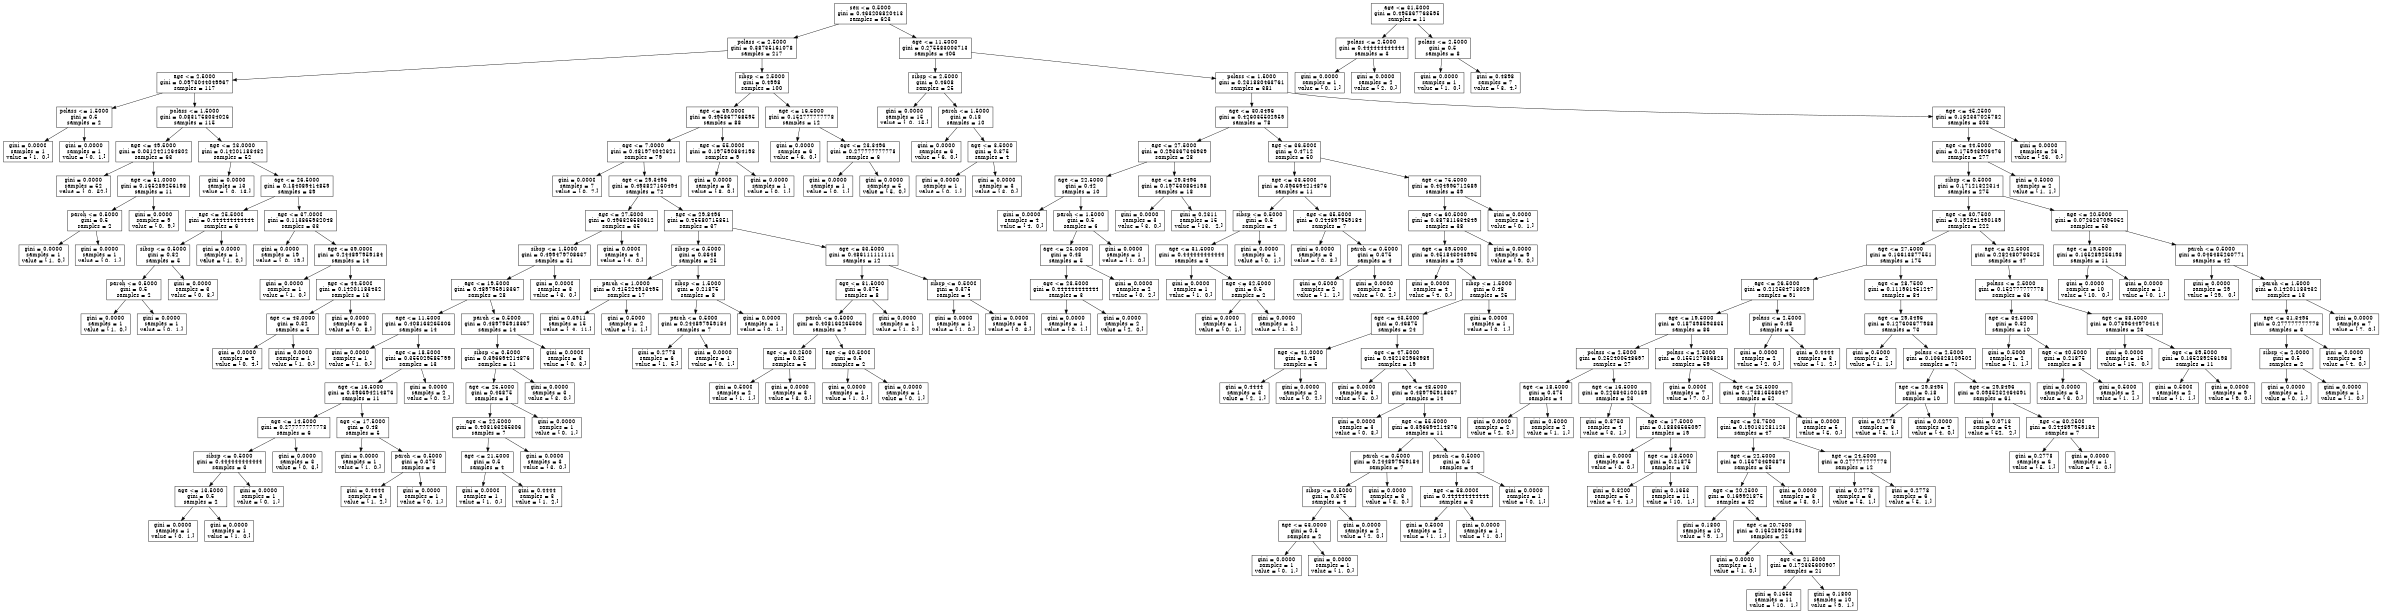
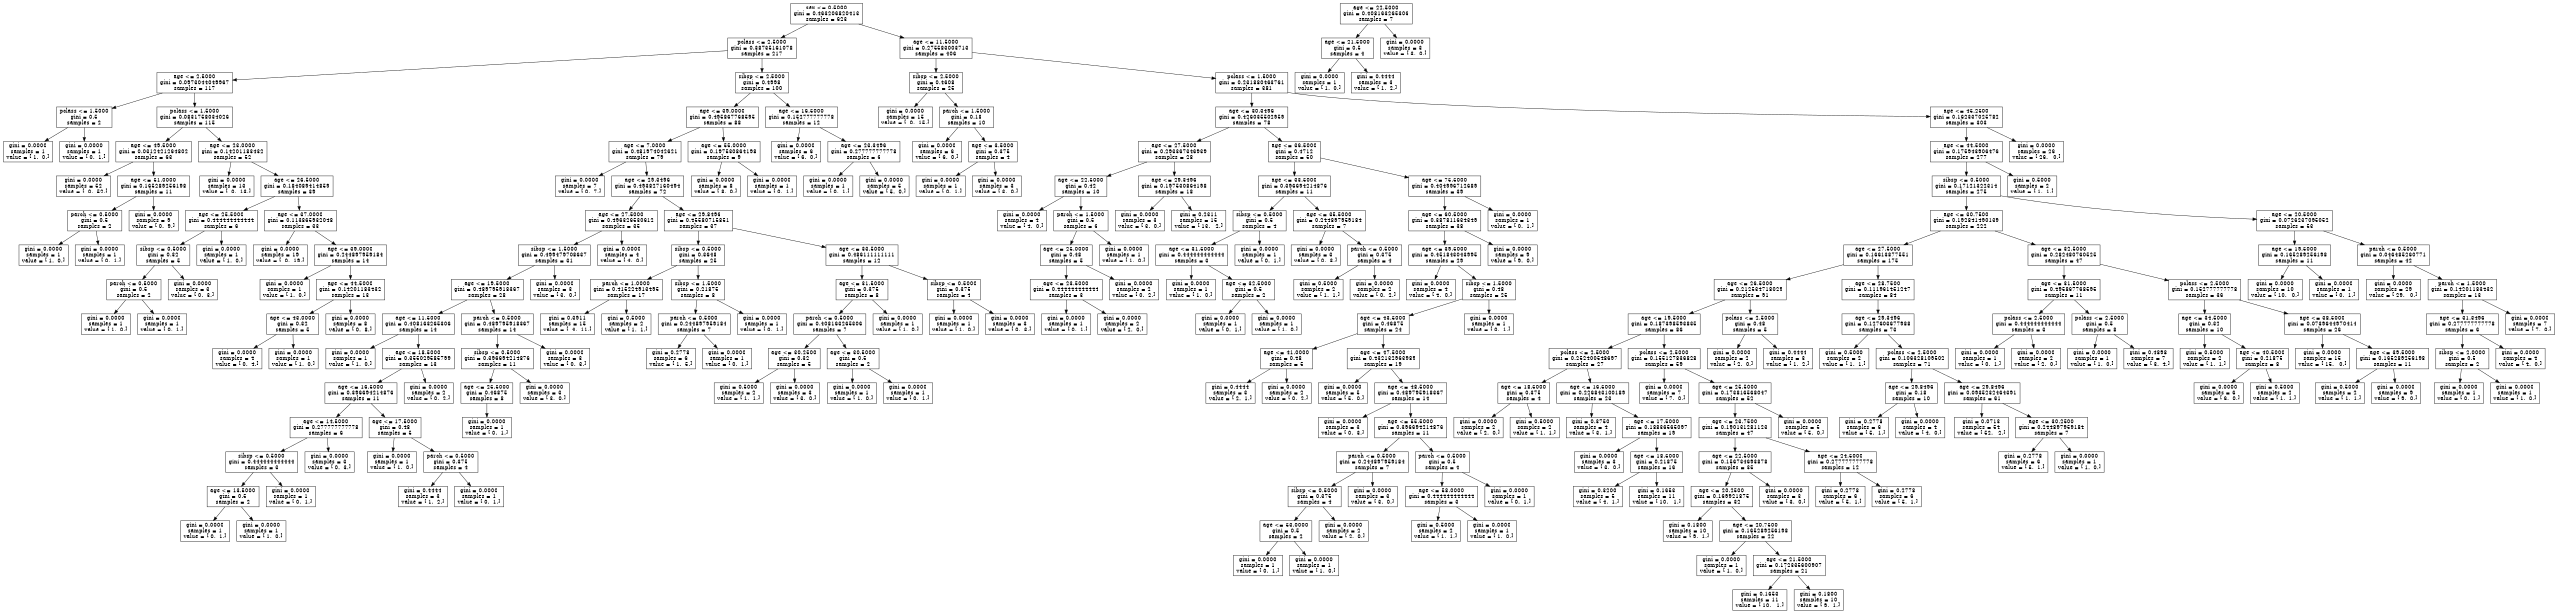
node "age <= 55.0000 gini = 0.197590864198 samples = 9": label "age <= 55.0000 gini = 0.197590864198 samples = 9" -> "age <= 55.0000 gini = 0.197530864198 samples = 9"
edge "age <= 32.5000 gini = 0.282480760525 samples = 47" -> "age <= 31.5000 gini = 0.495867768595 samples = 11": added
edge "age <= 25.5000 gini = 0.46875 samples = 8" -> "age <= 22.5000 gini = 0.408163265306 samples = 7": removed
